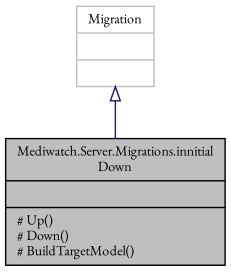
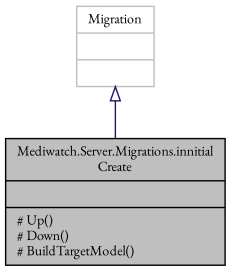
node "Mediwatch.Server.Migrations.innitial": text "Down" -> "Create"
